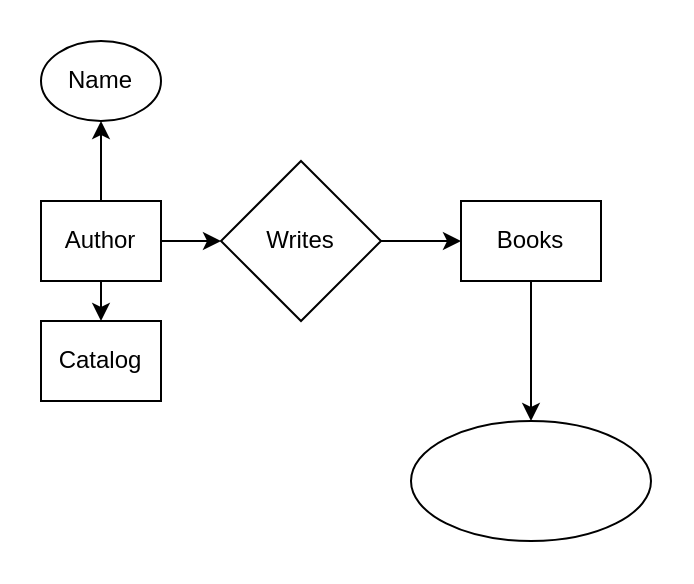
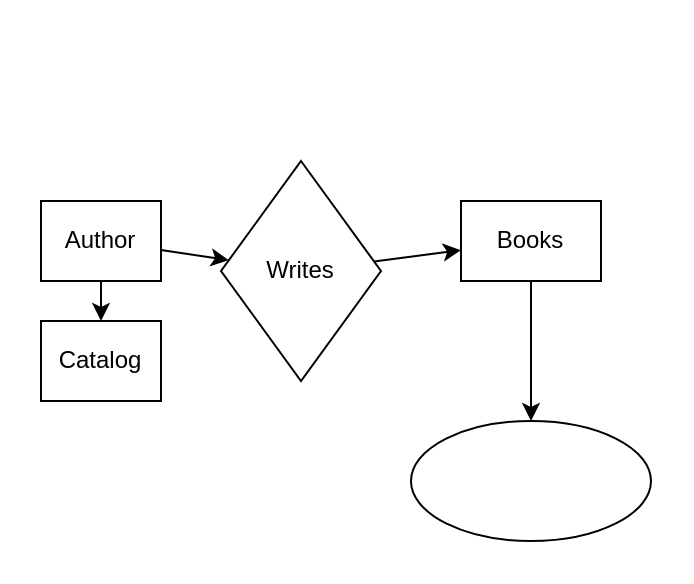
node "Name": removed
edge "Author" -> "Name": removed
node "Writes": size 160x160 -> 160x220
